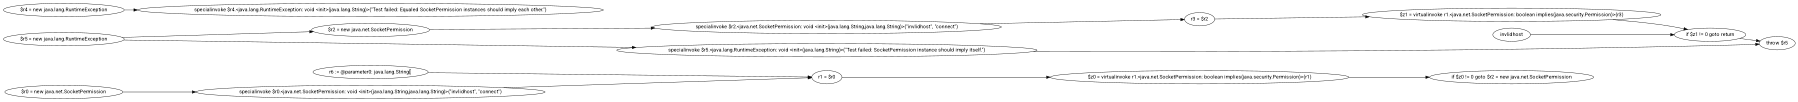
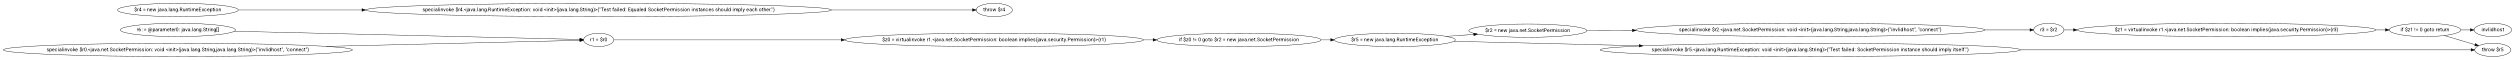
node "throw $r4": added
edge "invlidhost" -> "if $z1 != 0 goto return": reversed
edge "if $z0 != 0 goto $r2 = new java.net.SocketPermission" -> "$r5 = new java.lang.RuntimeException": added
node "$r0 = new java.net.SocketPermission": removed
